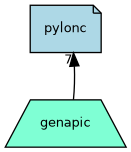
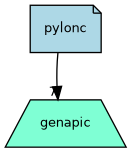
edge "genapic" -> "pylonc": reversed
